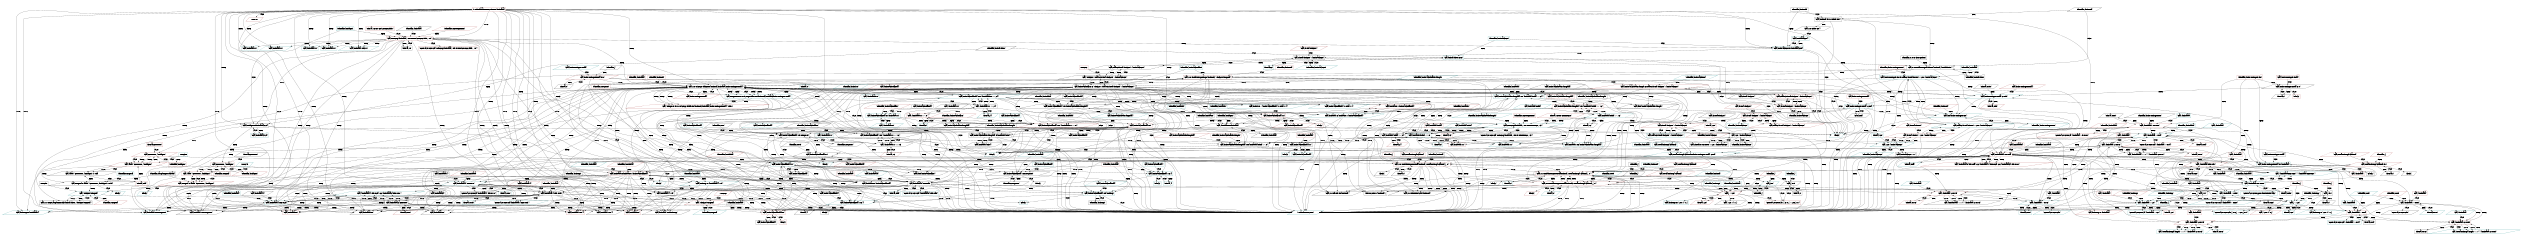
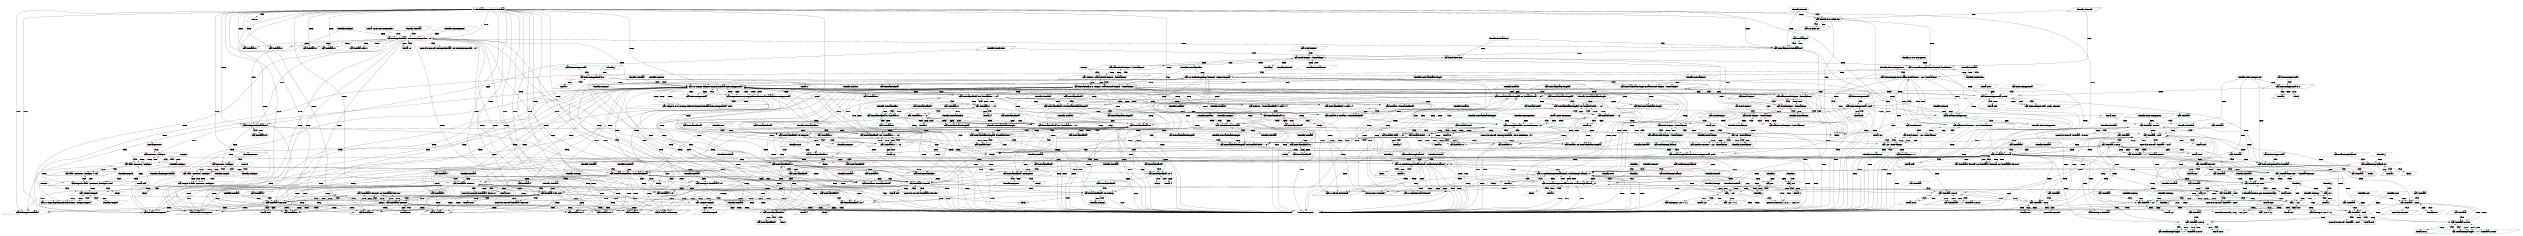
edge "(MethodParameterIn,uint8_t *hmi_data)" -> "(Call,hmi_data += 370)": now "(MethodParameterIn,uint8_t *hmi_data)" -> "(Call,hmi_mdi = _WM_initMDI())"
edge "(Call,_WM_initMDI())" -> "(Call,hmi_data[228])": now "(Call,_WM_initMDI())" -> "(Call,hmi_mdi = _WM_initMDI())"
edge "(Literal,60)" -> "(Call,hmi_division = 60)": removed, label "AST:"
edge "(Call,hmi_track_header_length[i] += (hmi_addr[0x59] << 16))" -> "(Call,hmi_track_header_length[i] += (hmi_addr[0x5a] << 24))": reversed
node "(Call,(hmi_running_event[i] & 0xf0) == 0x90)": added
node "(Block,0xf)": label "(Block,0xf)" -> "(Literal,0xf)"
node "(Call,hmi(hmi_running_event))": label "(Call,hmi(hmi_running_event))" -> "(Call,free(hmi_running_event))"
edge "(Call,*hmi_data >= 0x80)" -> "(Literal,0x80)": now "(Call,hmi_running_event[i] & 0xf)" -> "(Literal,0x80)"
node "(Call,*hmi_base = hmi_data)": label "(Call,*hmi_base = hmi_data)" -> "(Call,*hmi_channel = hmi_data)"
node "(Call,hmi_addr[0x5a])": removed
edge "(Call,hmi_data[0] == 0xff)" -> "(Call,*hmi_data == 0xF7)": removed, label "DDG:"
edge "(Call,hmi_addr = hmi_base + hmi_track_offset[i])" -> "(MethodReturn,RET)": now "(Call,hmi_track_offset[i] = *hmi_data++)" -> "(MethodReturn,RET)"
edge "(Call,hmi_addr[0x58] << 8)" -> "(MethodReturn,RET)": label "DDG: " -> "AST: "
edge "(Call,tempo_f = (float) (60000000 / hmi_bpm) + 0.5f)" -> "(Call,(float) (60000000 / hmi_bpm) + 0.5f)": label "CFG: " -> "AST: "
edge "(Identifier,samples_per_delta_f)" -> "(Call,tempo_f = (float) (60000000 / hmi_bpm))": removed, label "CFG:"
edge "(Call,*hmi_data == 0xF0)" -> "(Call,*hmi_data == 0xF7)": removed, label "DDG:"
edge "(Call,(float) (60000000 / hmi_bpm) + 0.5f)" -> "(Literal,0.5f)": now "(Call,(float) (60000000 / hmi_bpm) + 0.5f)" -> "(Call,tempo_f = (float) (60000000 / hmi_bpm) + 0.5f)"
edge "(Call,hmi_data[1] == 0x10)" -> "(Call,(hmi_data[1] == 0x2f) && (hmi_data[2] == 0x00))": now "(Call,hmi_data[1] == 0x10)" -> "(Call,hmi_tmp = hmi_data[1])"
node "(ControlStructure,goto _hmi_next_track;)": label "(ControlStructure,goto _hmi_next_track;)" -> "(MethodParameterIn,goto _hmi_next_track;)"
node "(Literal,0x2f)": added
node "(ControlStructure,if (*hmi_data > 127))": removed
